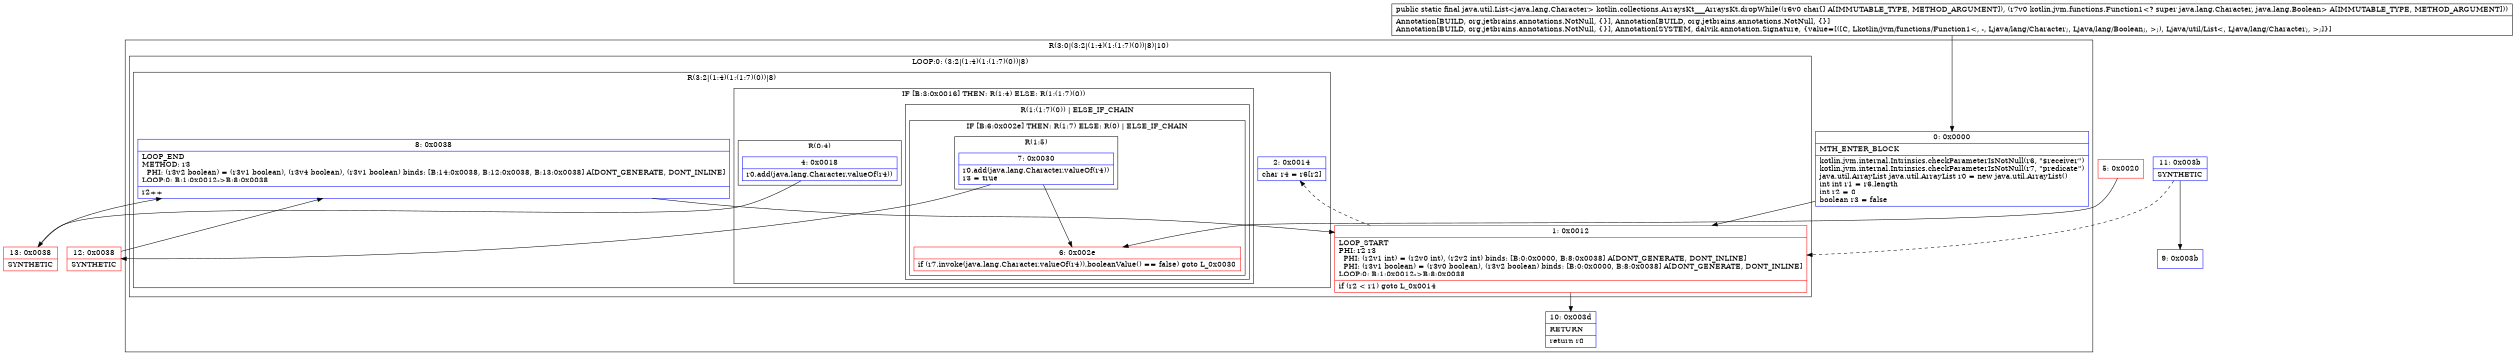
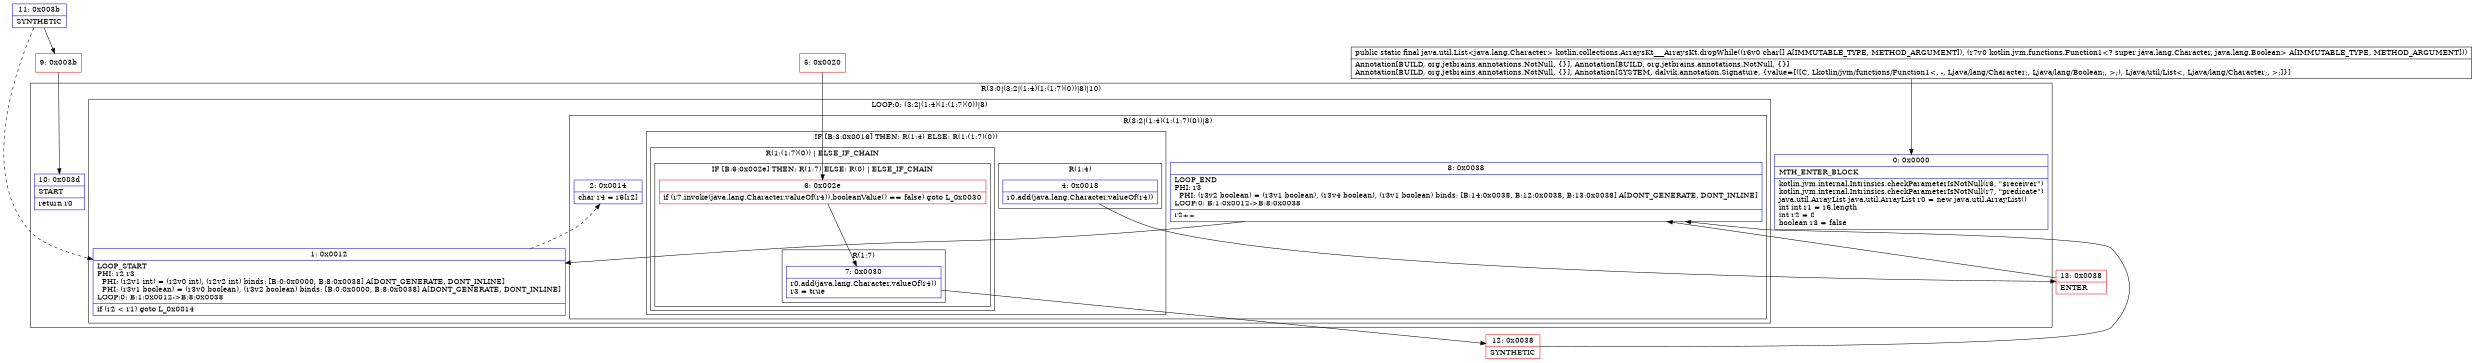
cluster "R(1:5)": label "R(1:5)" -> "R(1:7)"
cluster "R(0:4)": label "R(0:4)" -> "R(1:4)"
node "8: 0x0038": text "METHOD: r3" -> "PHI: r3"
edge "0: 0x0000" -> "1: 0x0012": removed
edge "7: 0x0030" -> "6: 0x002e": reversed
node "1: 0x0012": color red -> blue
node "9: 0x003b": color blue -> red
node "13: 0x0038": text "SYNTHETIC" -> "ENTER"
edge "1: 0x0012" -> "10: 0x003d": now "9: 0x003b" -> "10: 0x003d"
node "10: 0x003d": text "RETURN" -> "START"
